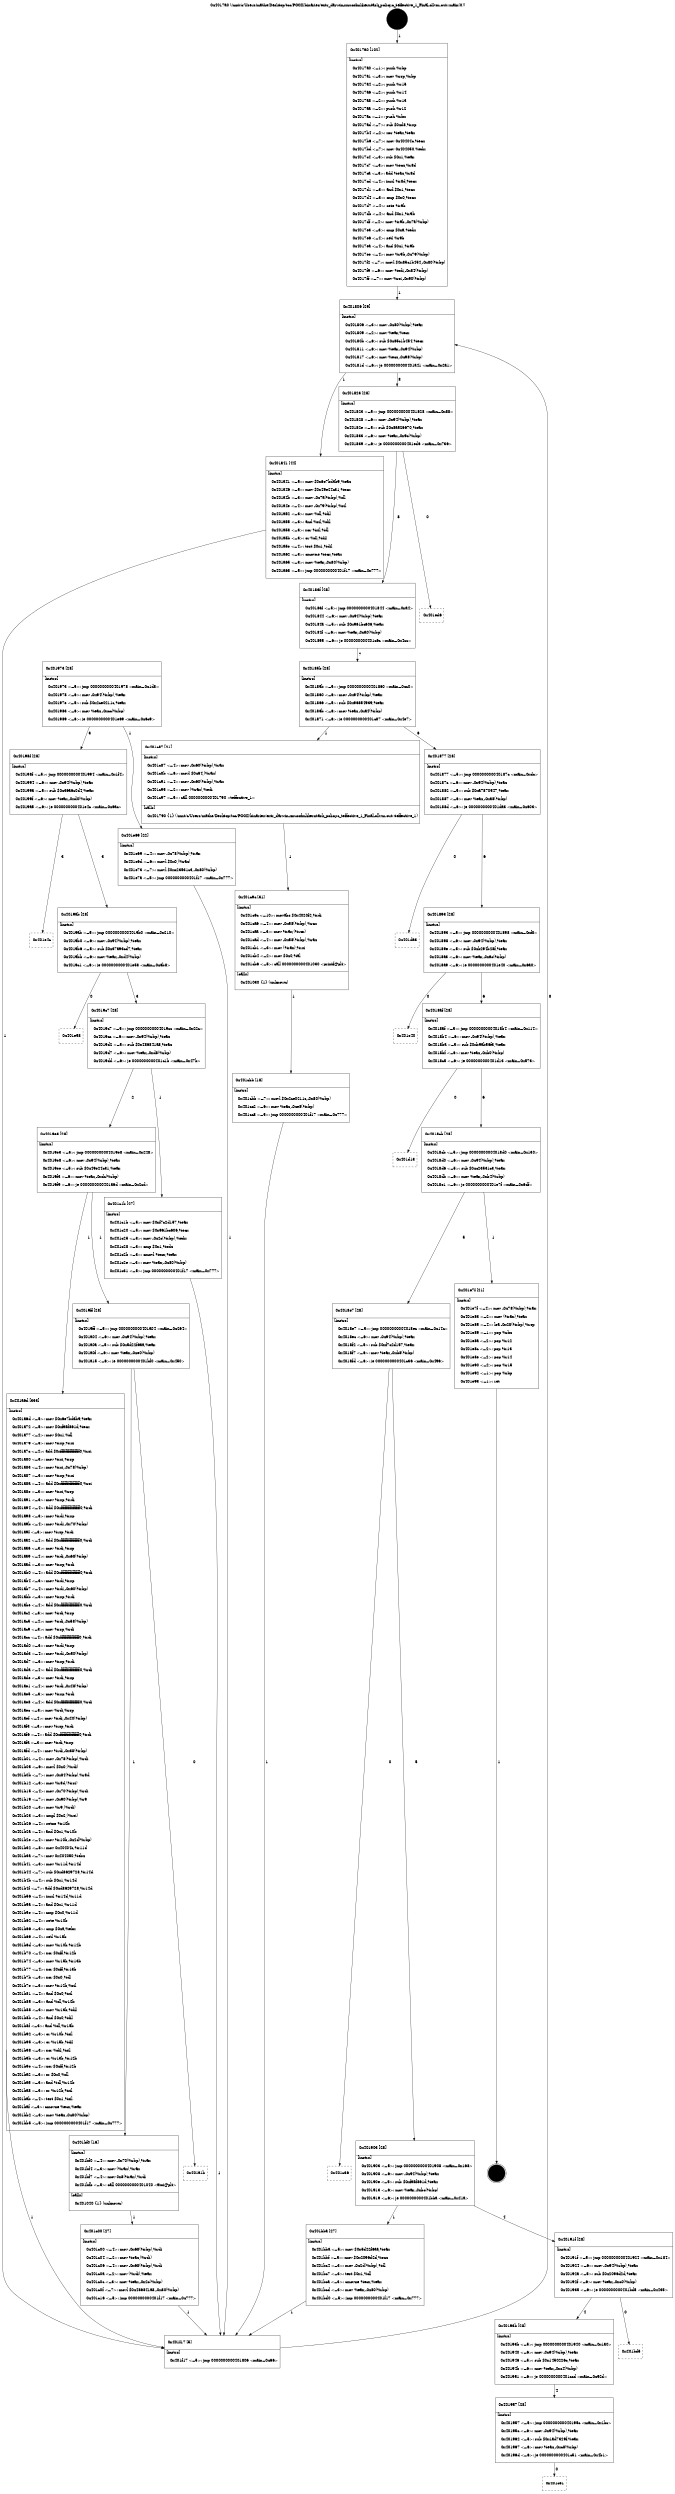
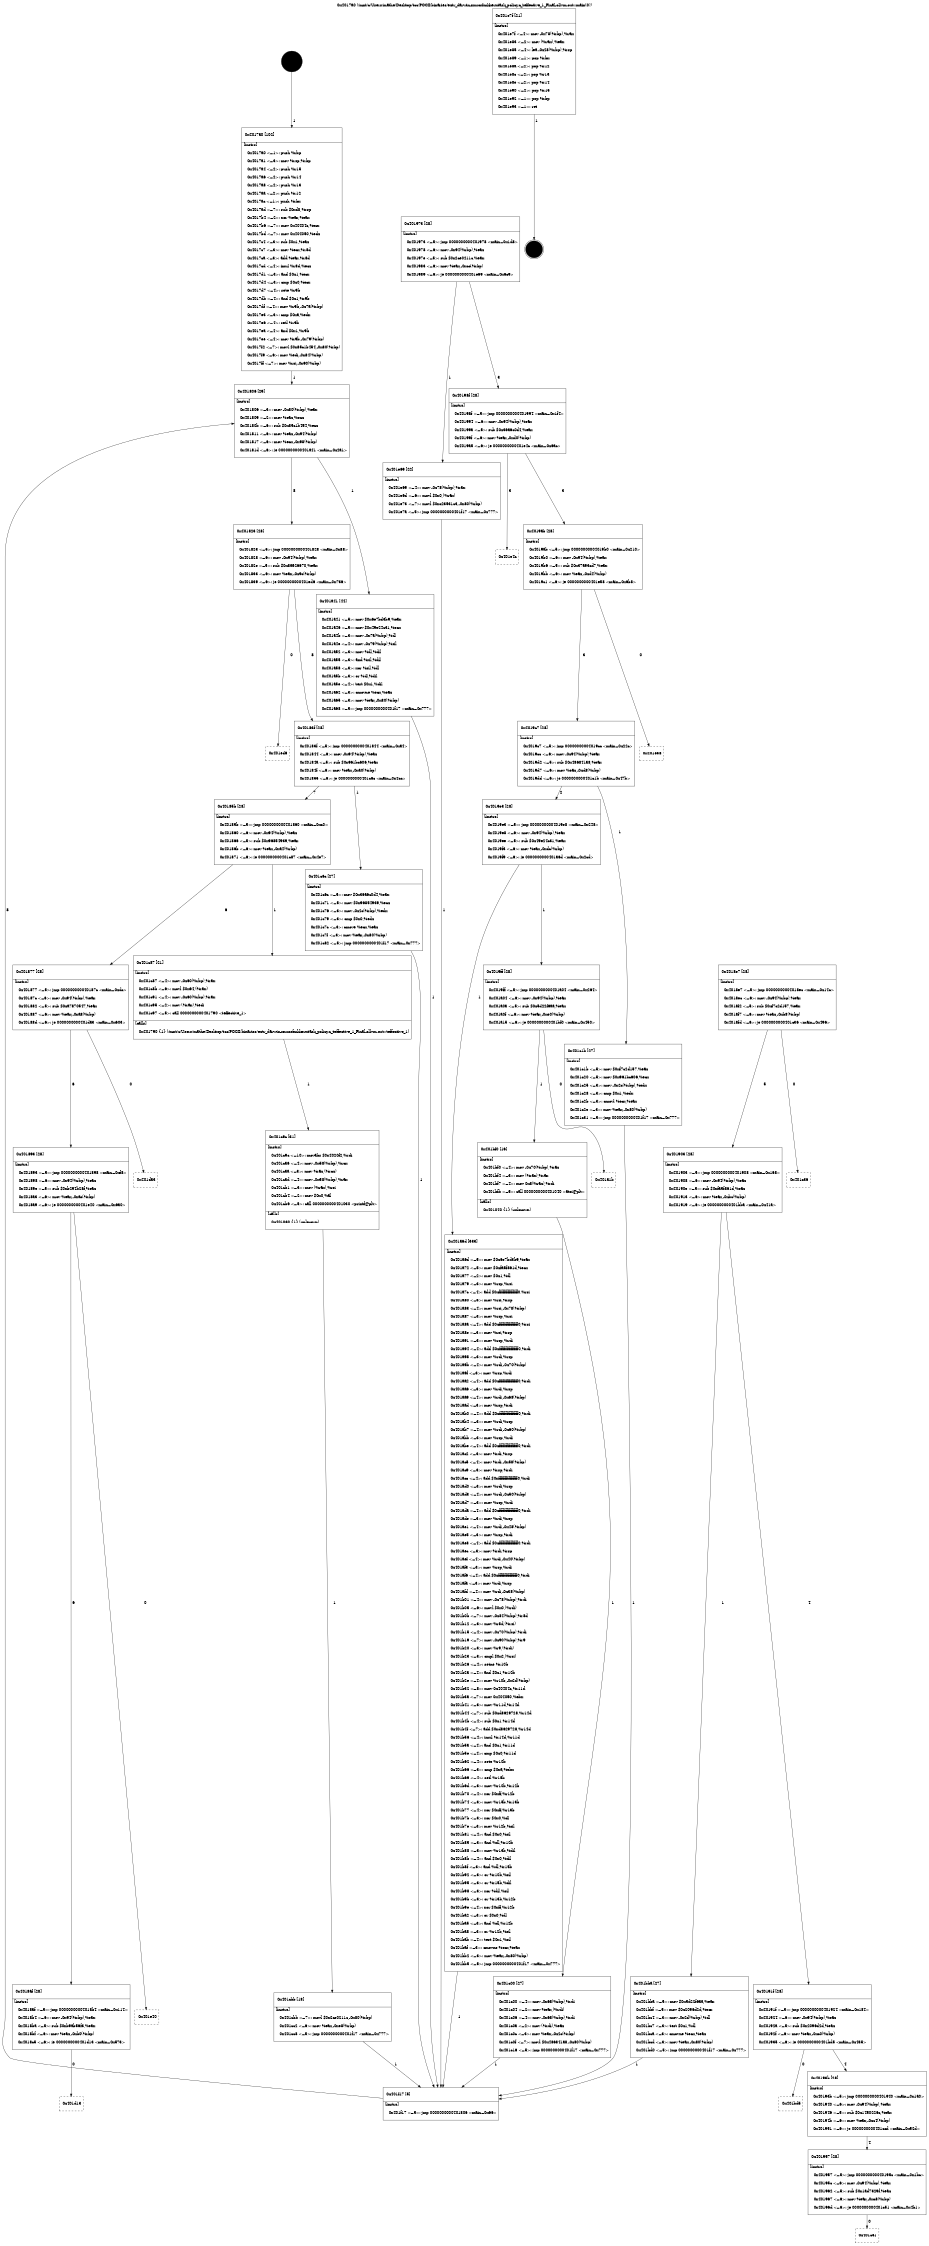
node "0x401c6c [27]": added
node "0x4018cb [28]": removed
